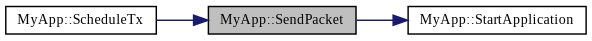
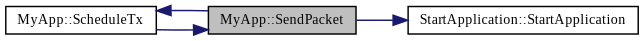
edge "MyApp::SendPacket" -> "MyApp::ScheduleTx": added
node "MyApp::StartApplication": label "MyApp::StartApplication" -> "StartApplication::StartApplication"
